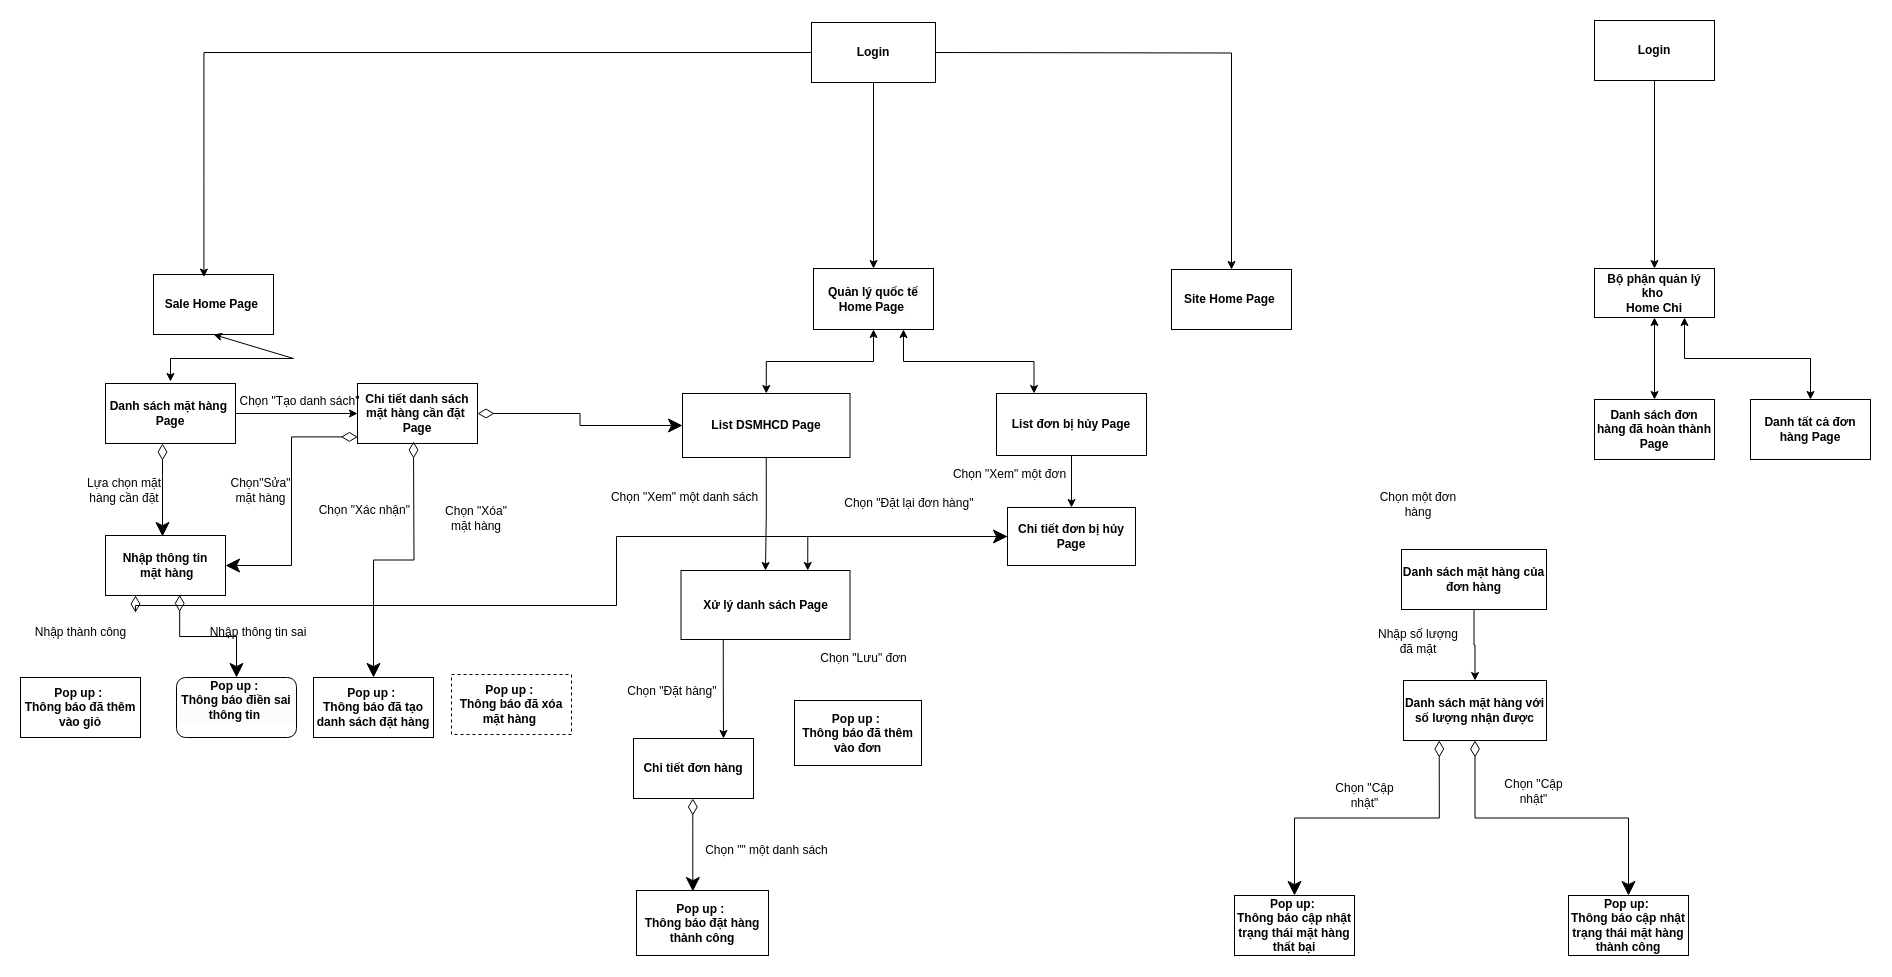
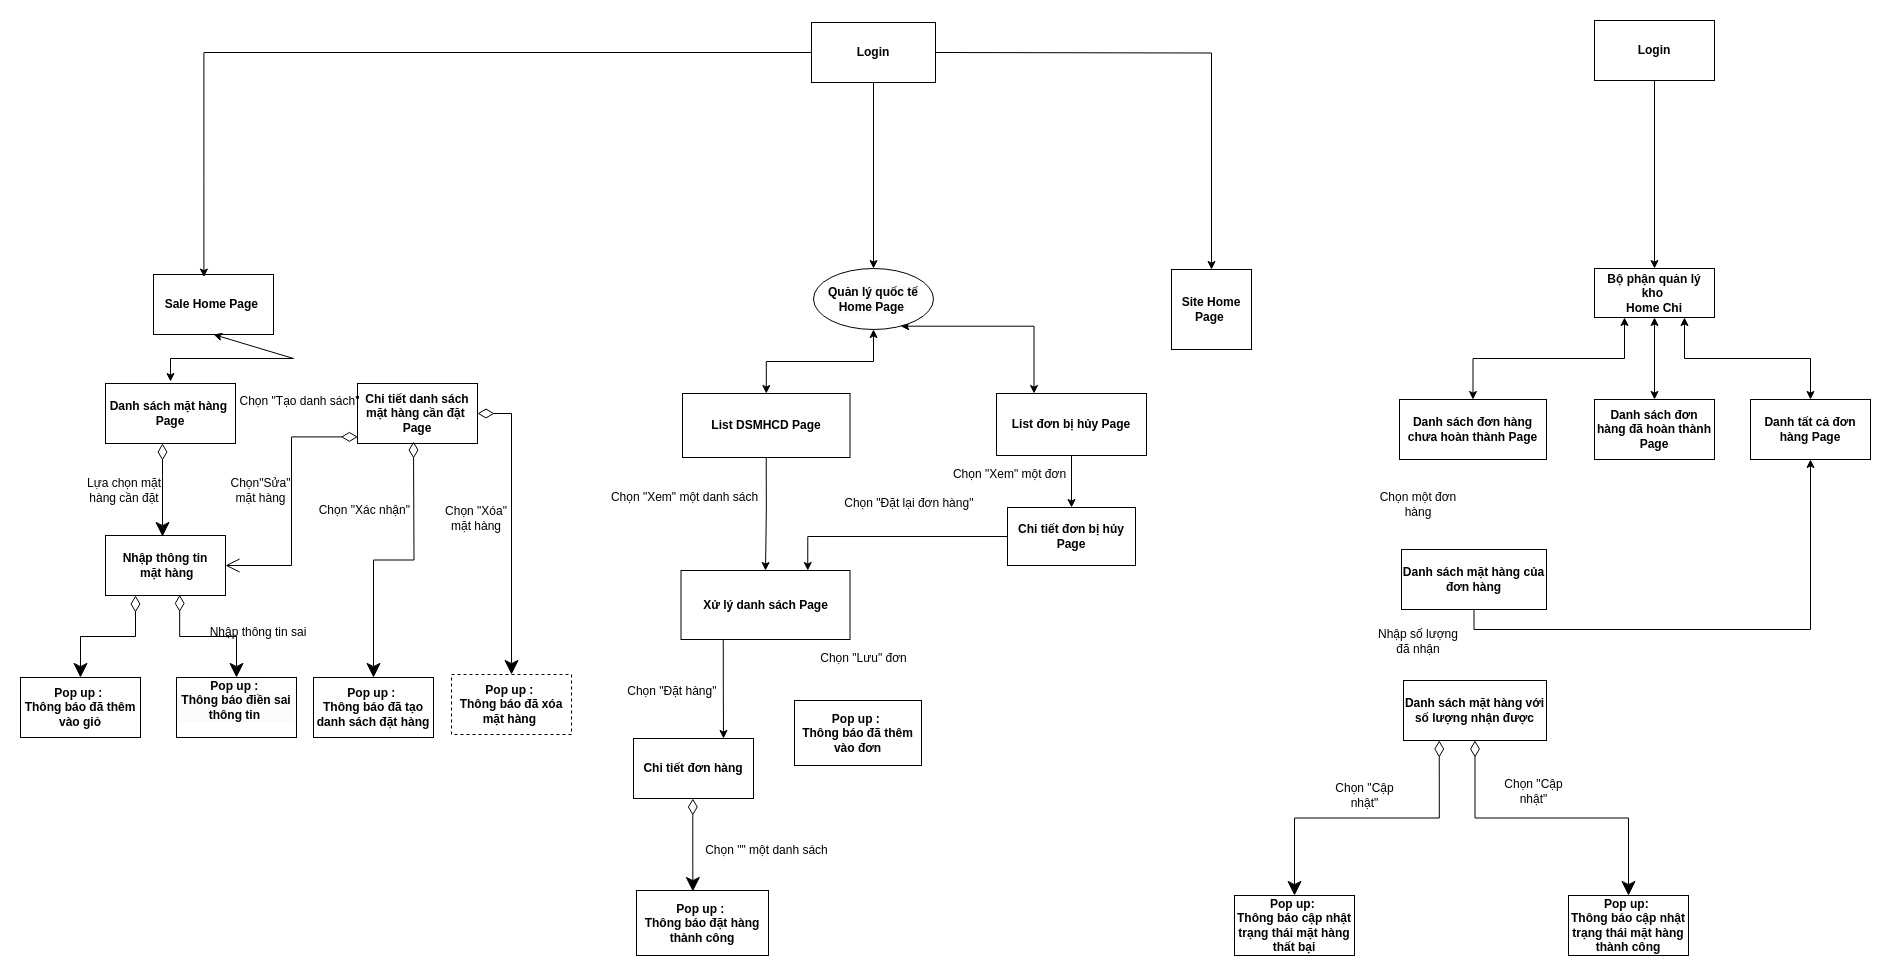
node "Quản lý quốc tế Home Page": shape rectangle -> ellipse
node "Site Home Page": size 120x60 -> 80x80
edge "Bộ phận quản lý kho Home Chi" -- "Danh sách đơn hàng chưa hoàn thành Page": added
edge "Danh sách mặt hàng Page" -> "Chi tiết danh sách mặt hàng cần đặt Page": removed
edge "Chi tiết danh sách mặt hàng cần đặt Page" -- "List DSMHCD Page": now "Chi tiết danh sách mặt hàng cần đặt Page" -- "Pop up : Thông báo đã xóa mặt hàng"
node "Danh sách đơn hàng chưa hoàn thành Page": added
edge "Chi tiết danh sách mặt hàng cần đặt Page" -- "Nhập thông tin mặt hàng": arrowhead classic -> open
edge "Chi tiết đơn bị hủy Page" -- "Nhập thông tin mặt hàng": now "Pop up : Thông báo đã thêm vào giỏ" -- "Nhập thông tin mặt hàng"
node "Nhập thành công": removed
node "Nhập số lượng đã mặt": label "Nhập số lượng đã mặt" -> "Nhập số lượng đã nhận"
edge "Danh sách mặt hàng của đơn hàng" -> "Danh sách mặt hàng với số lượng nhận được": now "Danh sách mặt hàng của đơn hàng" -> "Danh tất cả đơn hàng Page"
node "Pop up : Thông báo điền sai thông tin": shape rounded rectangle -> rectangle
